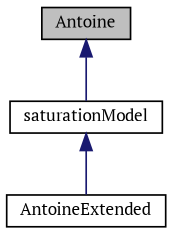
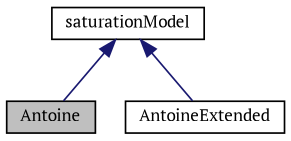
edge "saturationModel" -> "Antoine": reversed
